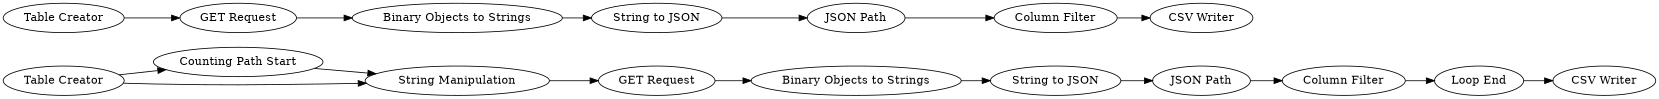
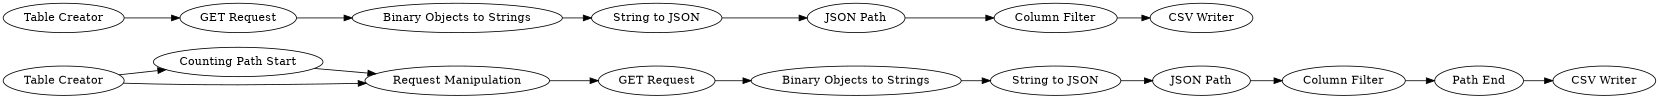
node "String Manipulation": label "String Manipulation" -> "Request Manipulation"
node "Loop End": label "Loop End" -> "Path End"
